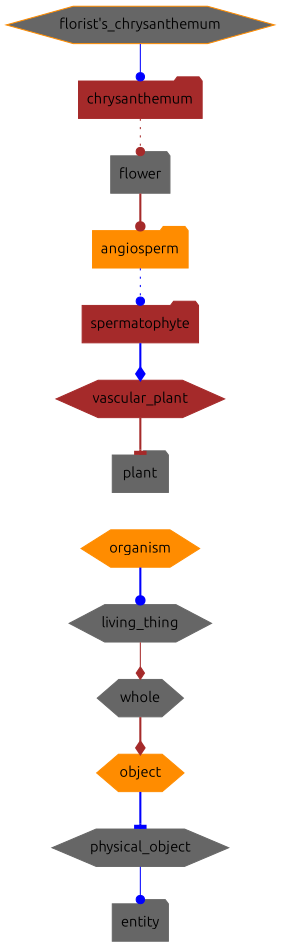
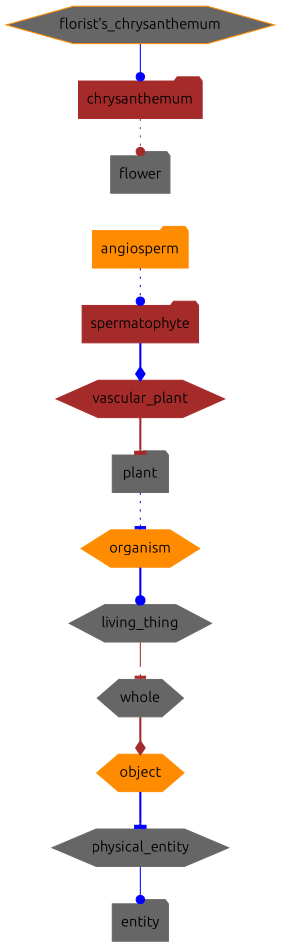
edge "flower" -> "angiosperm": removed
edge "plant" -> "organism": added
edge "living_thing" -> "whole": arrowhead diamond -> tee
node "physical_object": label "physical_object" -> "physical_entity"
